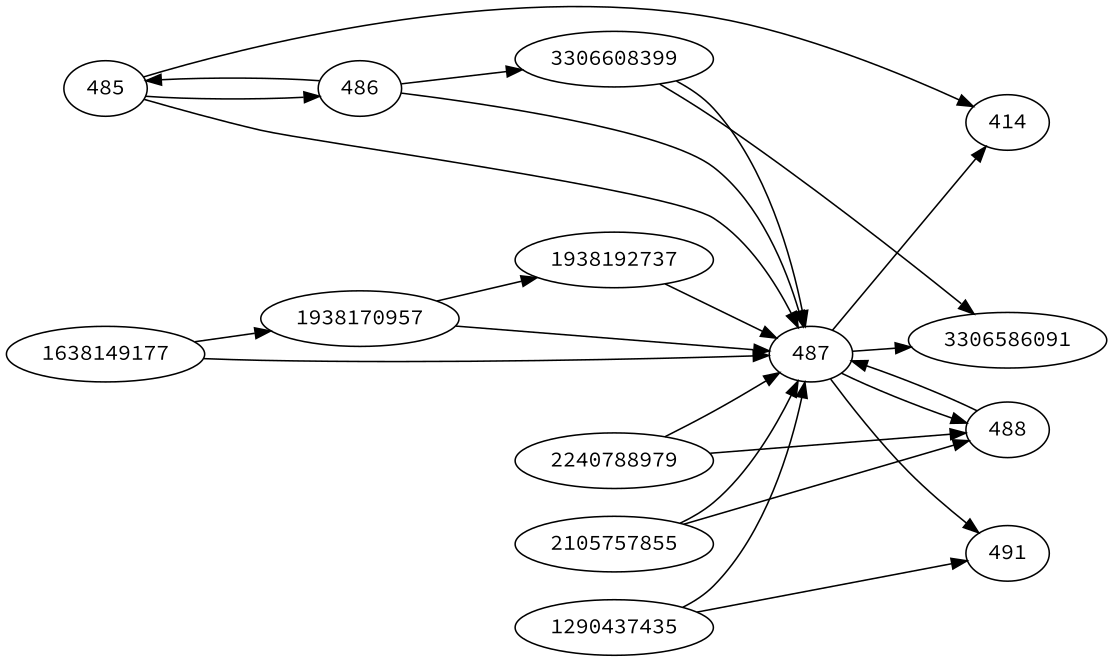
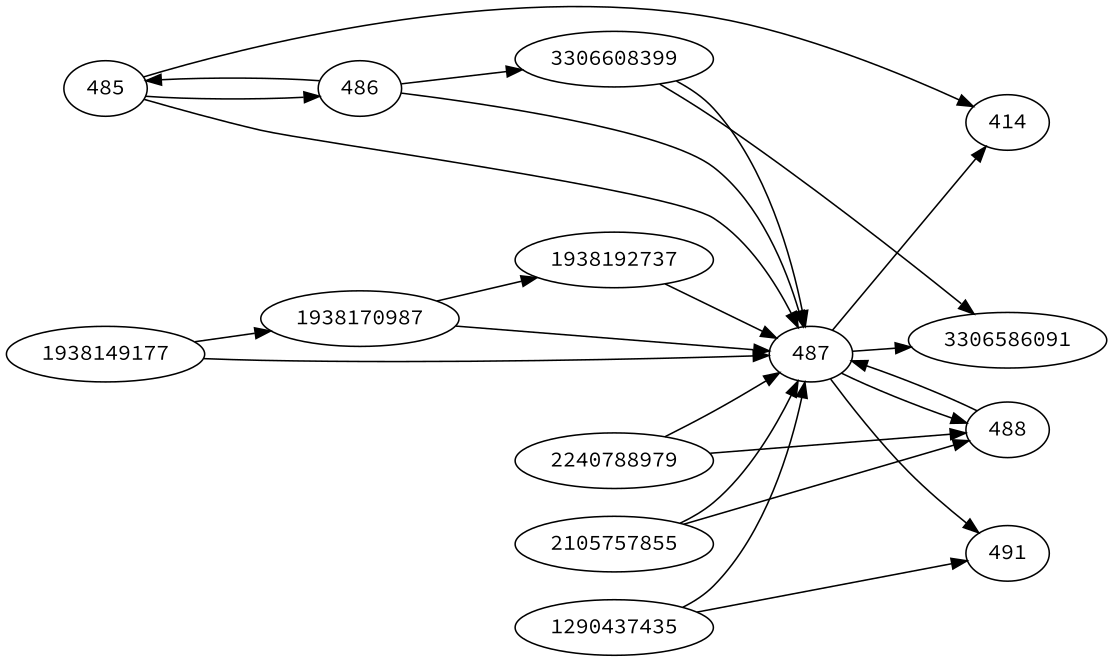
node "1938170957": label "1938170957" -> "1938170987"
node "1638149177": label "1638149177" -> "1938149177"
